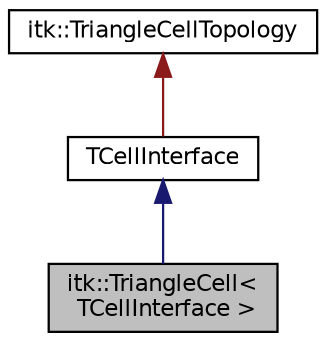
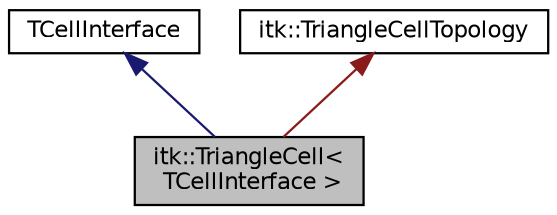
edge "TCellInterface" -> "itk::TriangleCellTopology": now "itk::TriangleCell< TCellInterface >" -> "itk::TriangleCellTopology"
